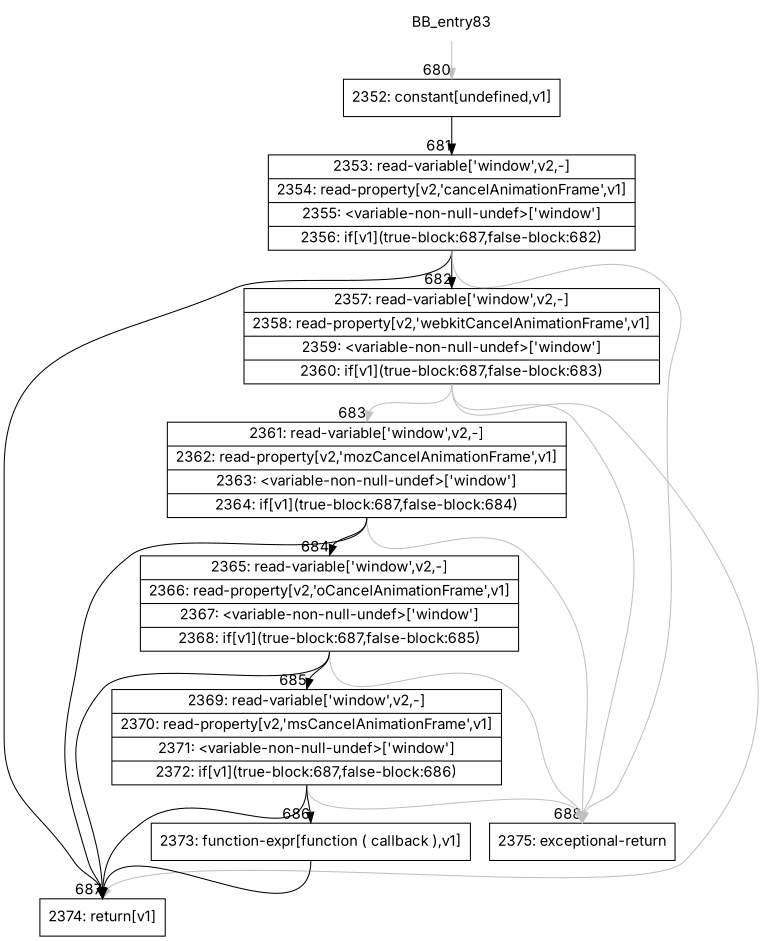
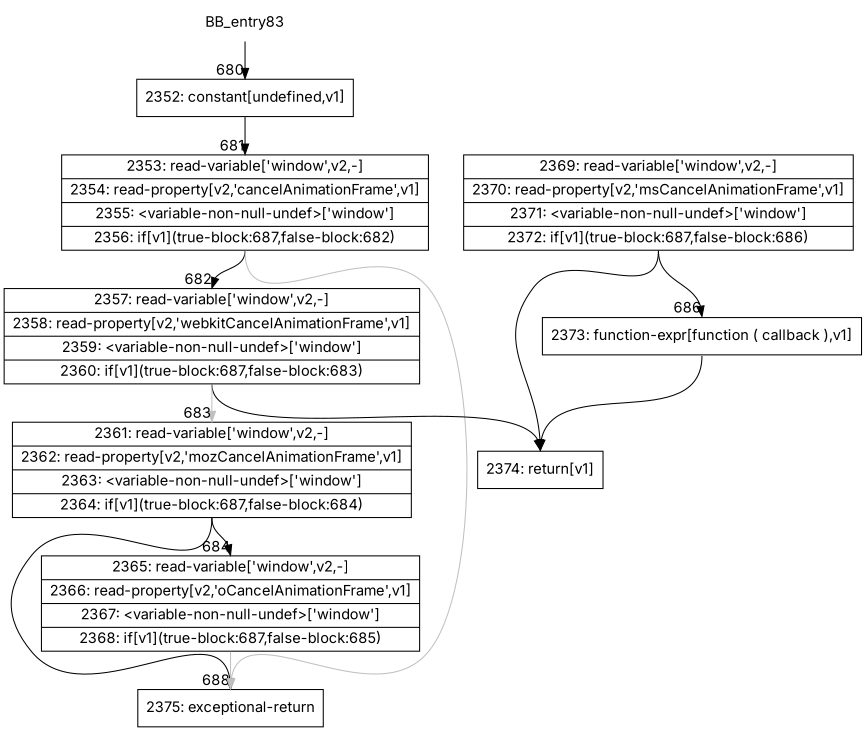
edge "BB_entry83" -> "2352: constant[undefined,v1]": color gray -> black
edge "2353: read-variable['window',v2,-]" -> "2374: return[v1]": removed
edge "2357: read-variable['window',v2,-]" -> "2375: exceptional-return": removed
edge "2361: read-variable['window',v2,-]" -> "2375: exceptional-return": color gray -> black
edge "2361: read-variable['window',v2,-]" -> "2374: return[v1]": removed
edge "2365: read-variable['window',v2,-]" -> "2369: read-variable['window',v2,-]": removed
edge "2365: read-variable['window',v2,-]" -> "2374: return[v1]": removed
edge "2369: read-variable['window',v2,-]" -> "2375: exceptional-return": removed
edge "2357: read-variable['window',v2,-]" -> "2374: return[v1]": color gray -> black
